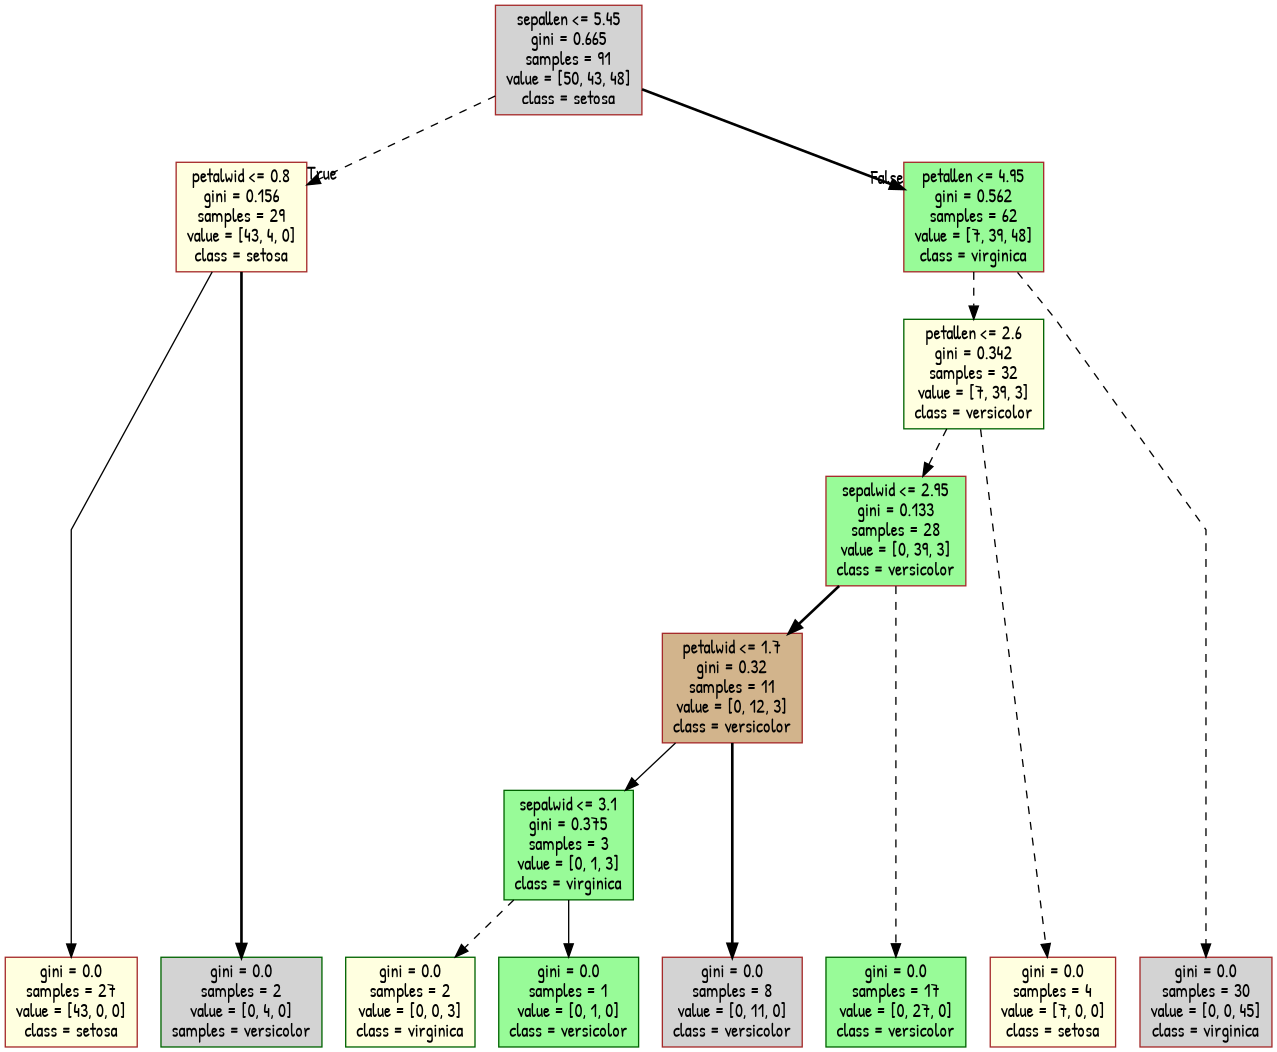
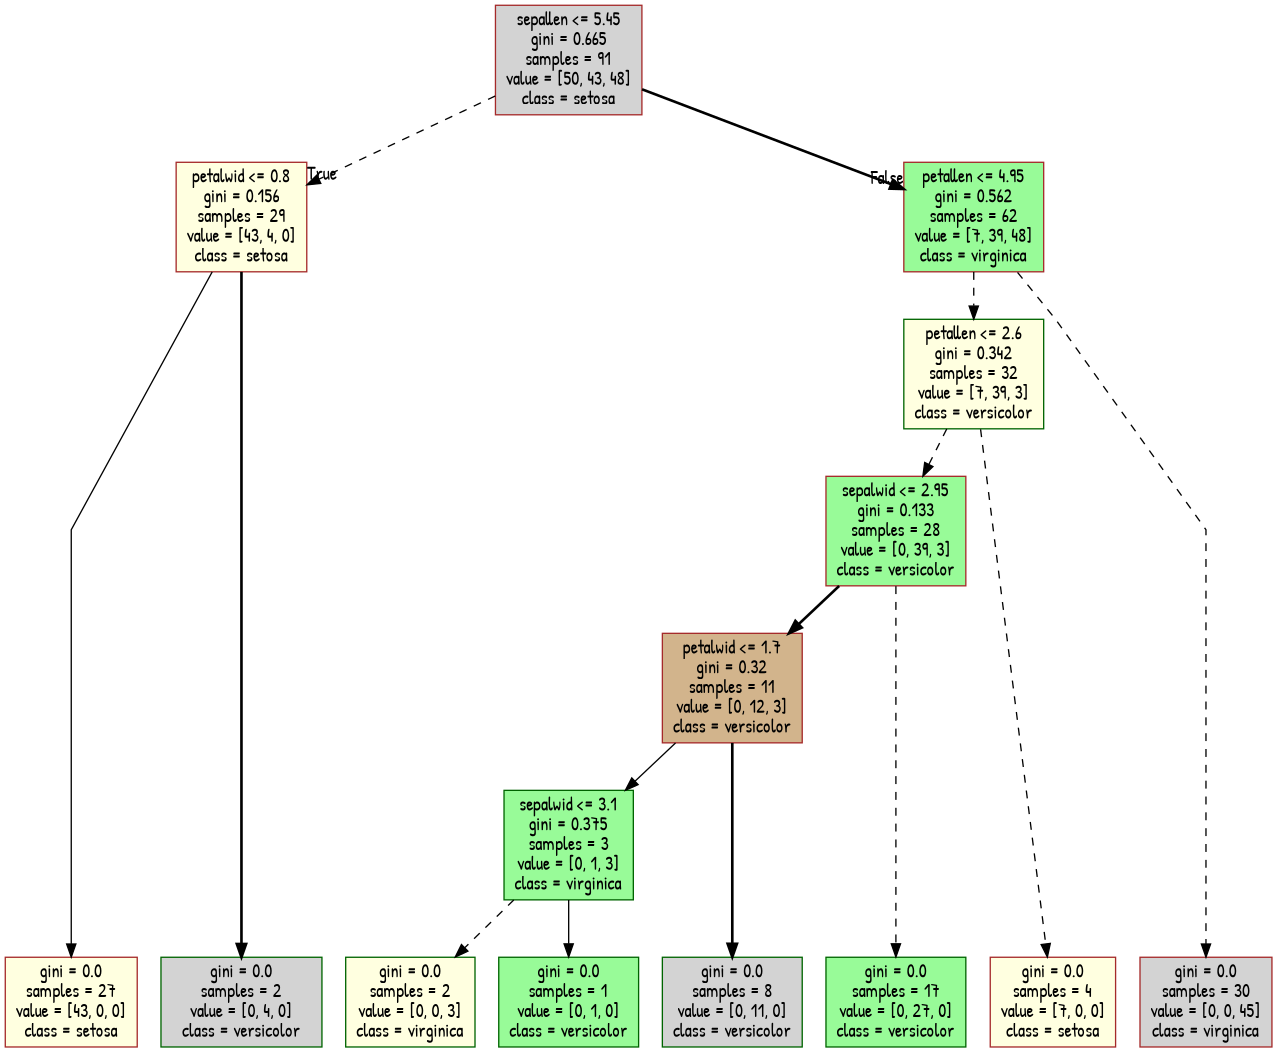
node "gini = 0.0 samples = 2 value = [0, 4, 0] samples = versicolor": label "gini = 0.0 samples = 2 value = [0, 4, 0] samples = versicolor" -> "gini = 0.0 samples = 2 value = [0, 4, 0] class = versicolor"
node "gini = 0.0 samples = 8 value = [0, 11, 0] class = versicolor": color brown -> darkgreen
